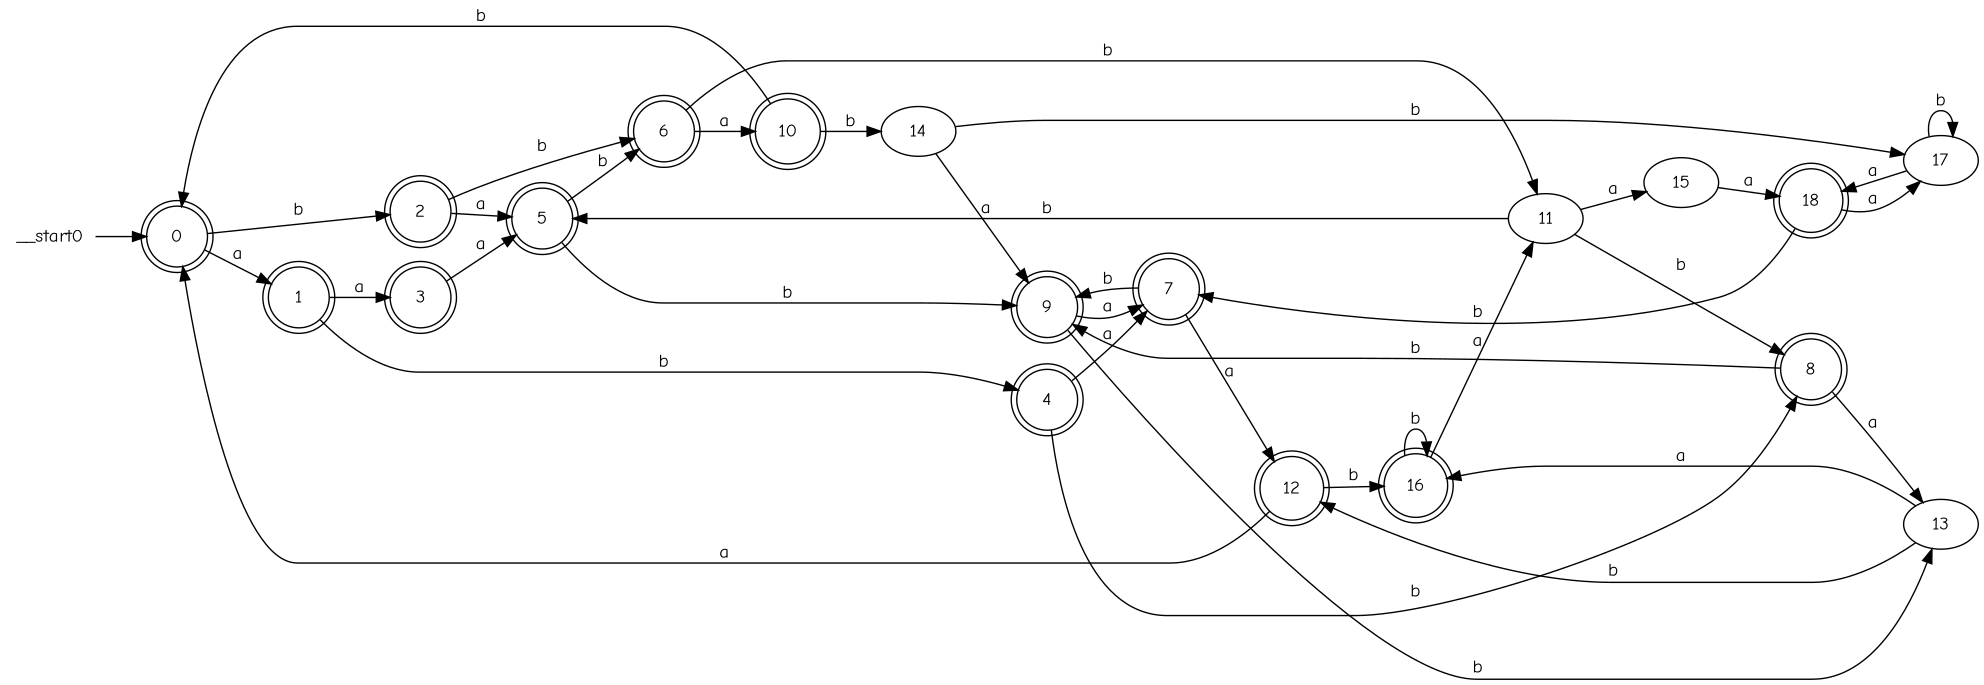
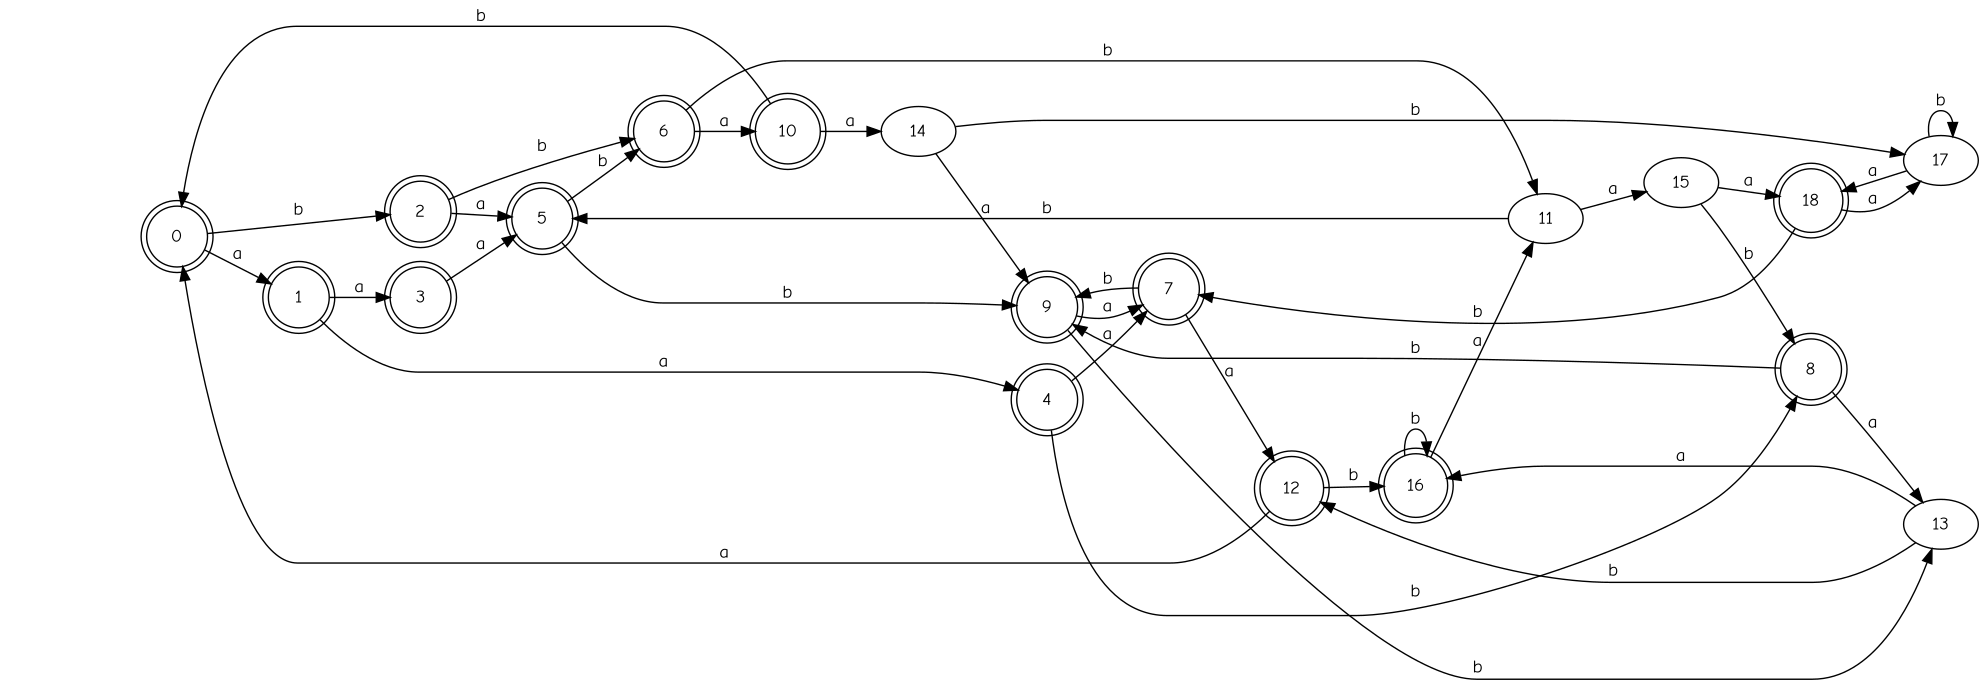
edge "10" -> "14": label "b" -> "a"
node "__start0": removed
edge "11" -> "8": now "15" -> "8"
edge "1" -> "4": label "b" -> "a"
